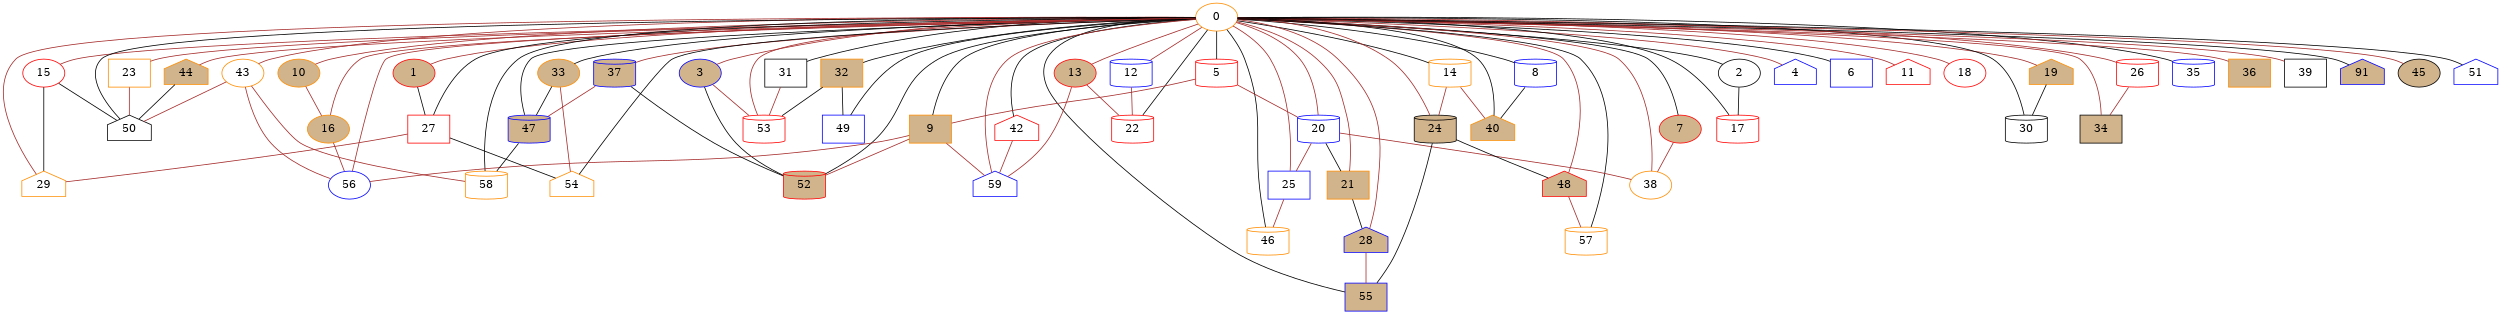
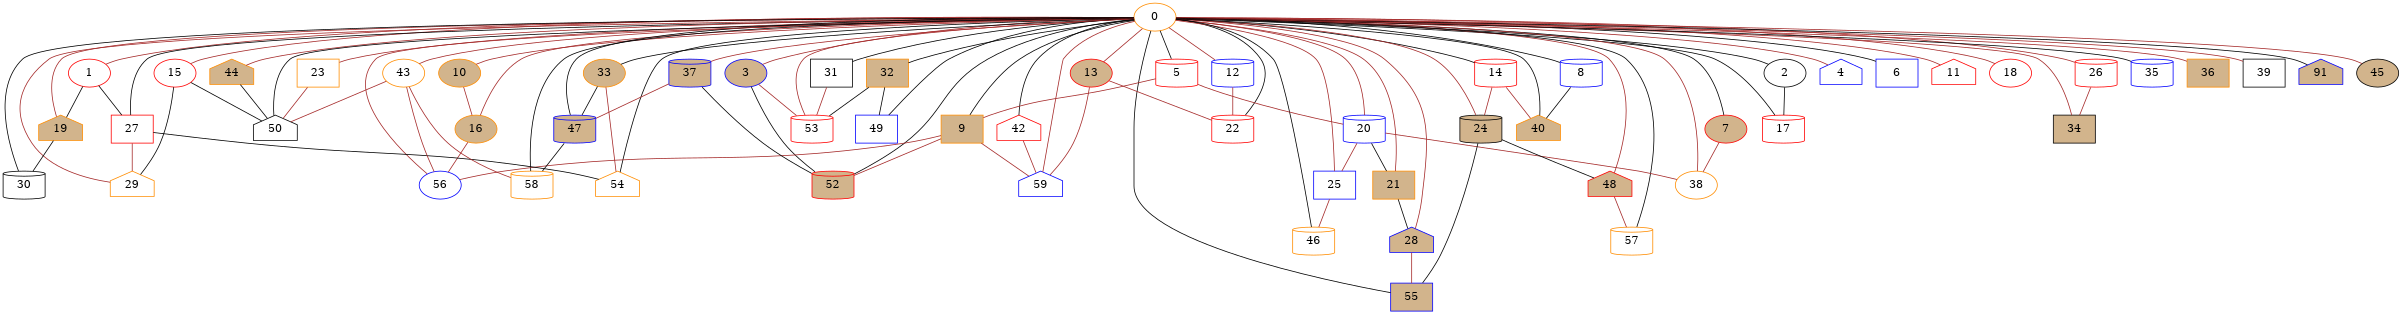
node "1": fillcolor tan -> white
node "14": color darkorange -> red
node "51": removed
edge "1" -- "19": added
